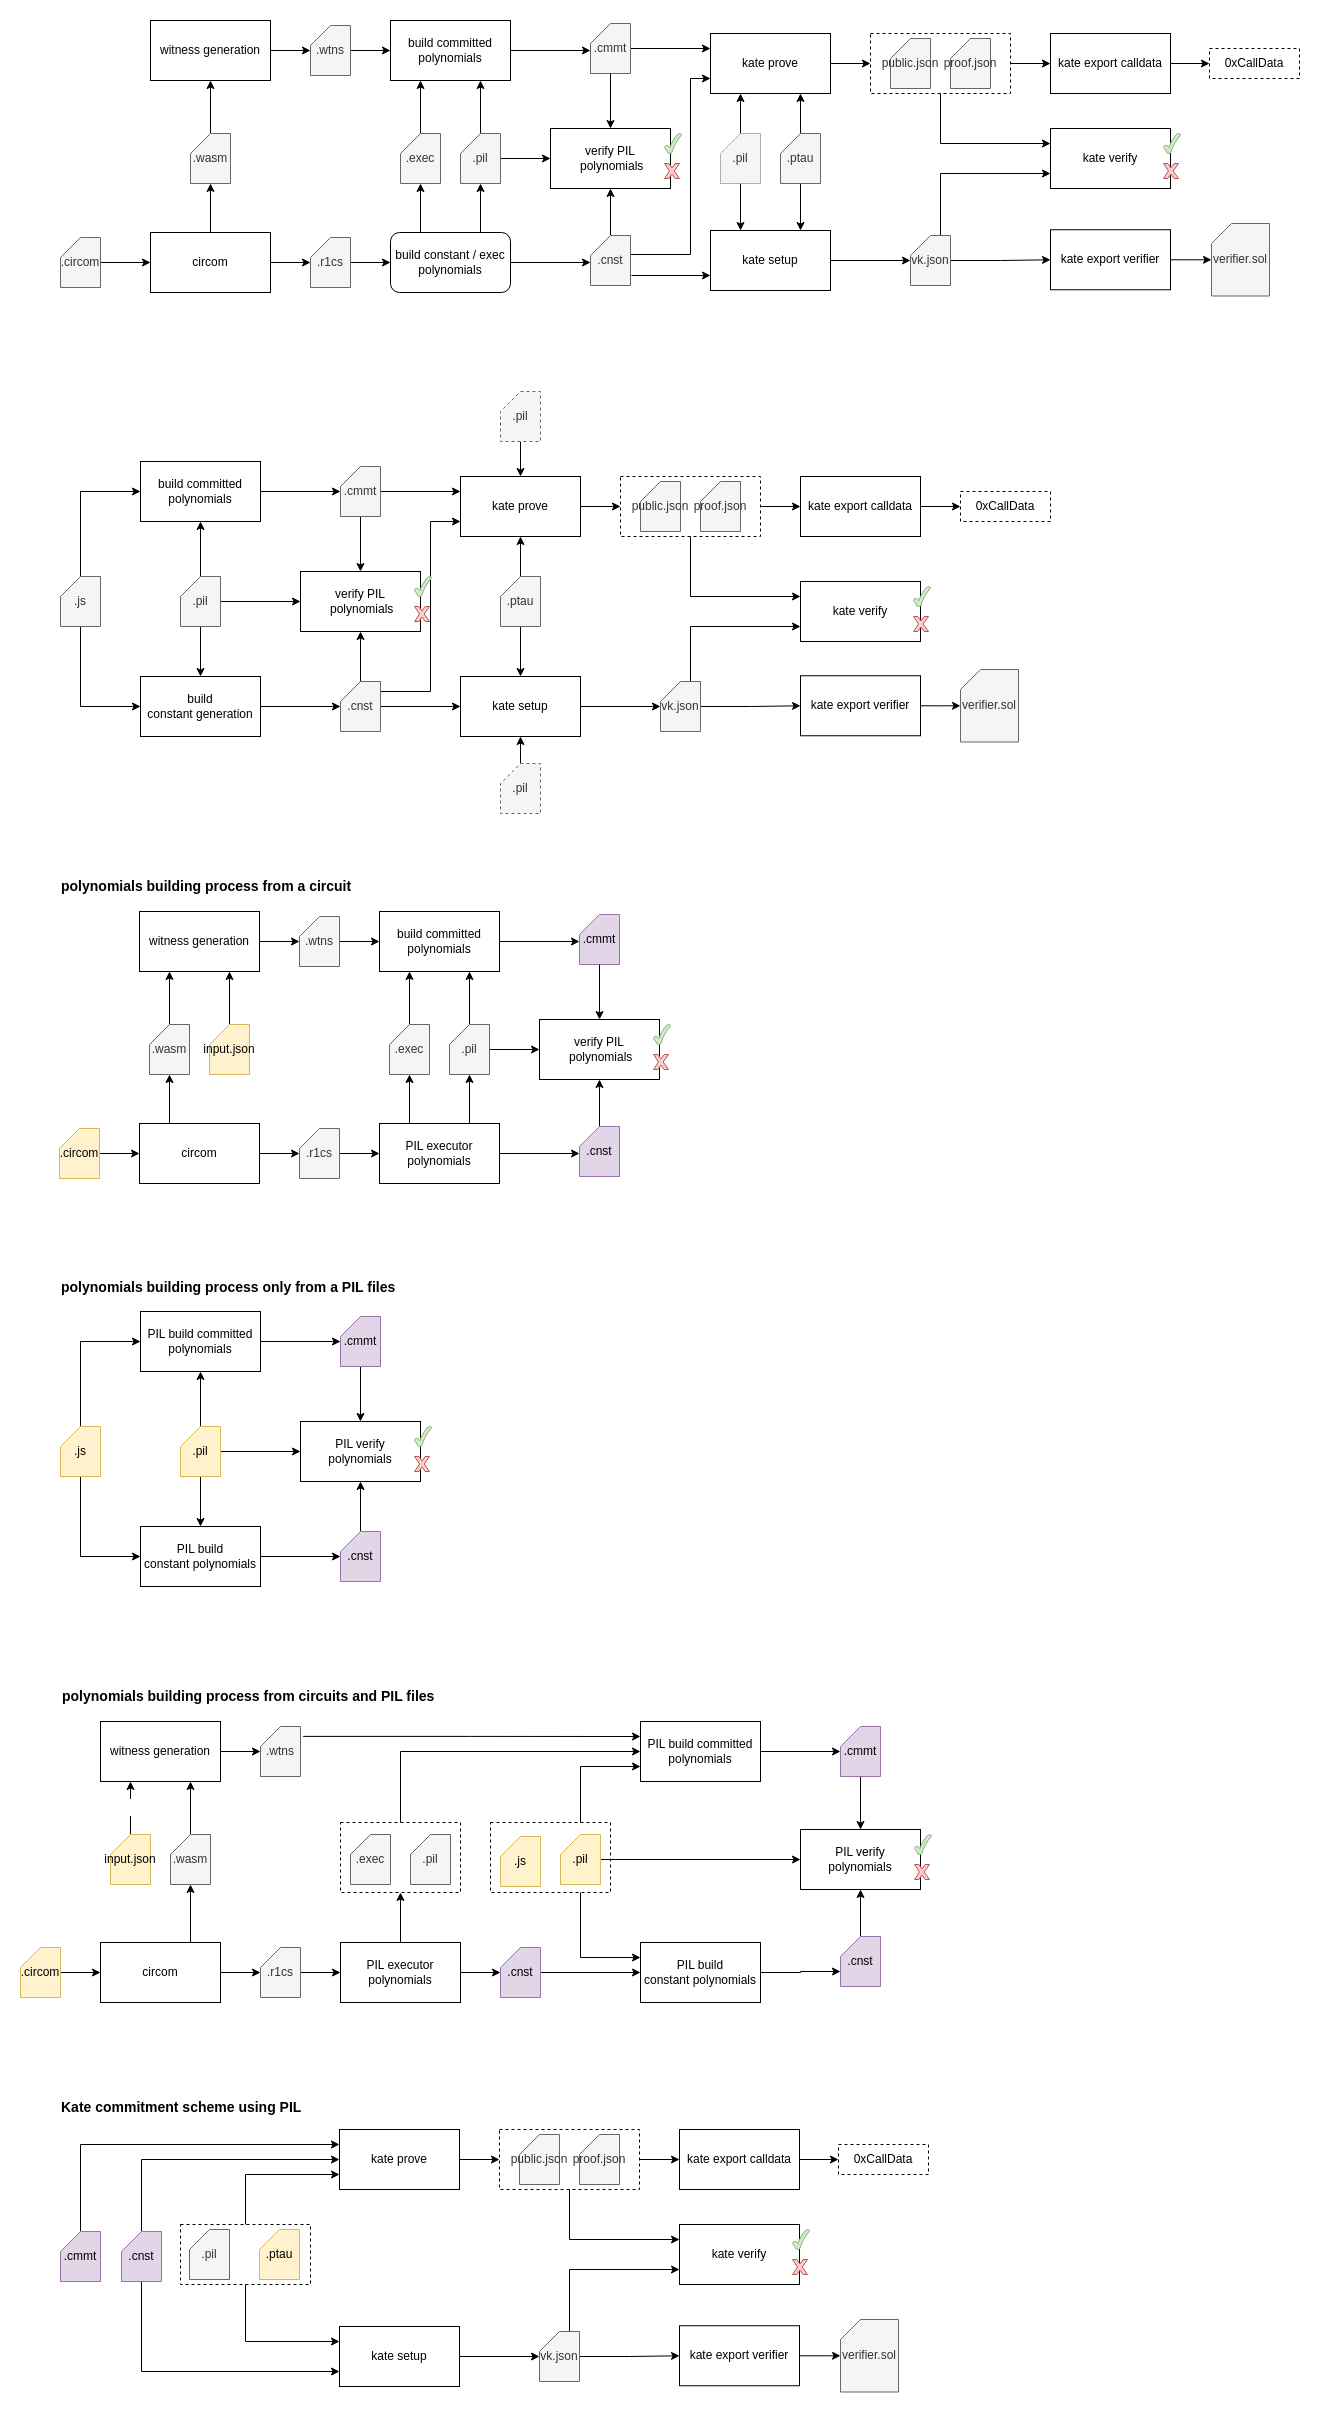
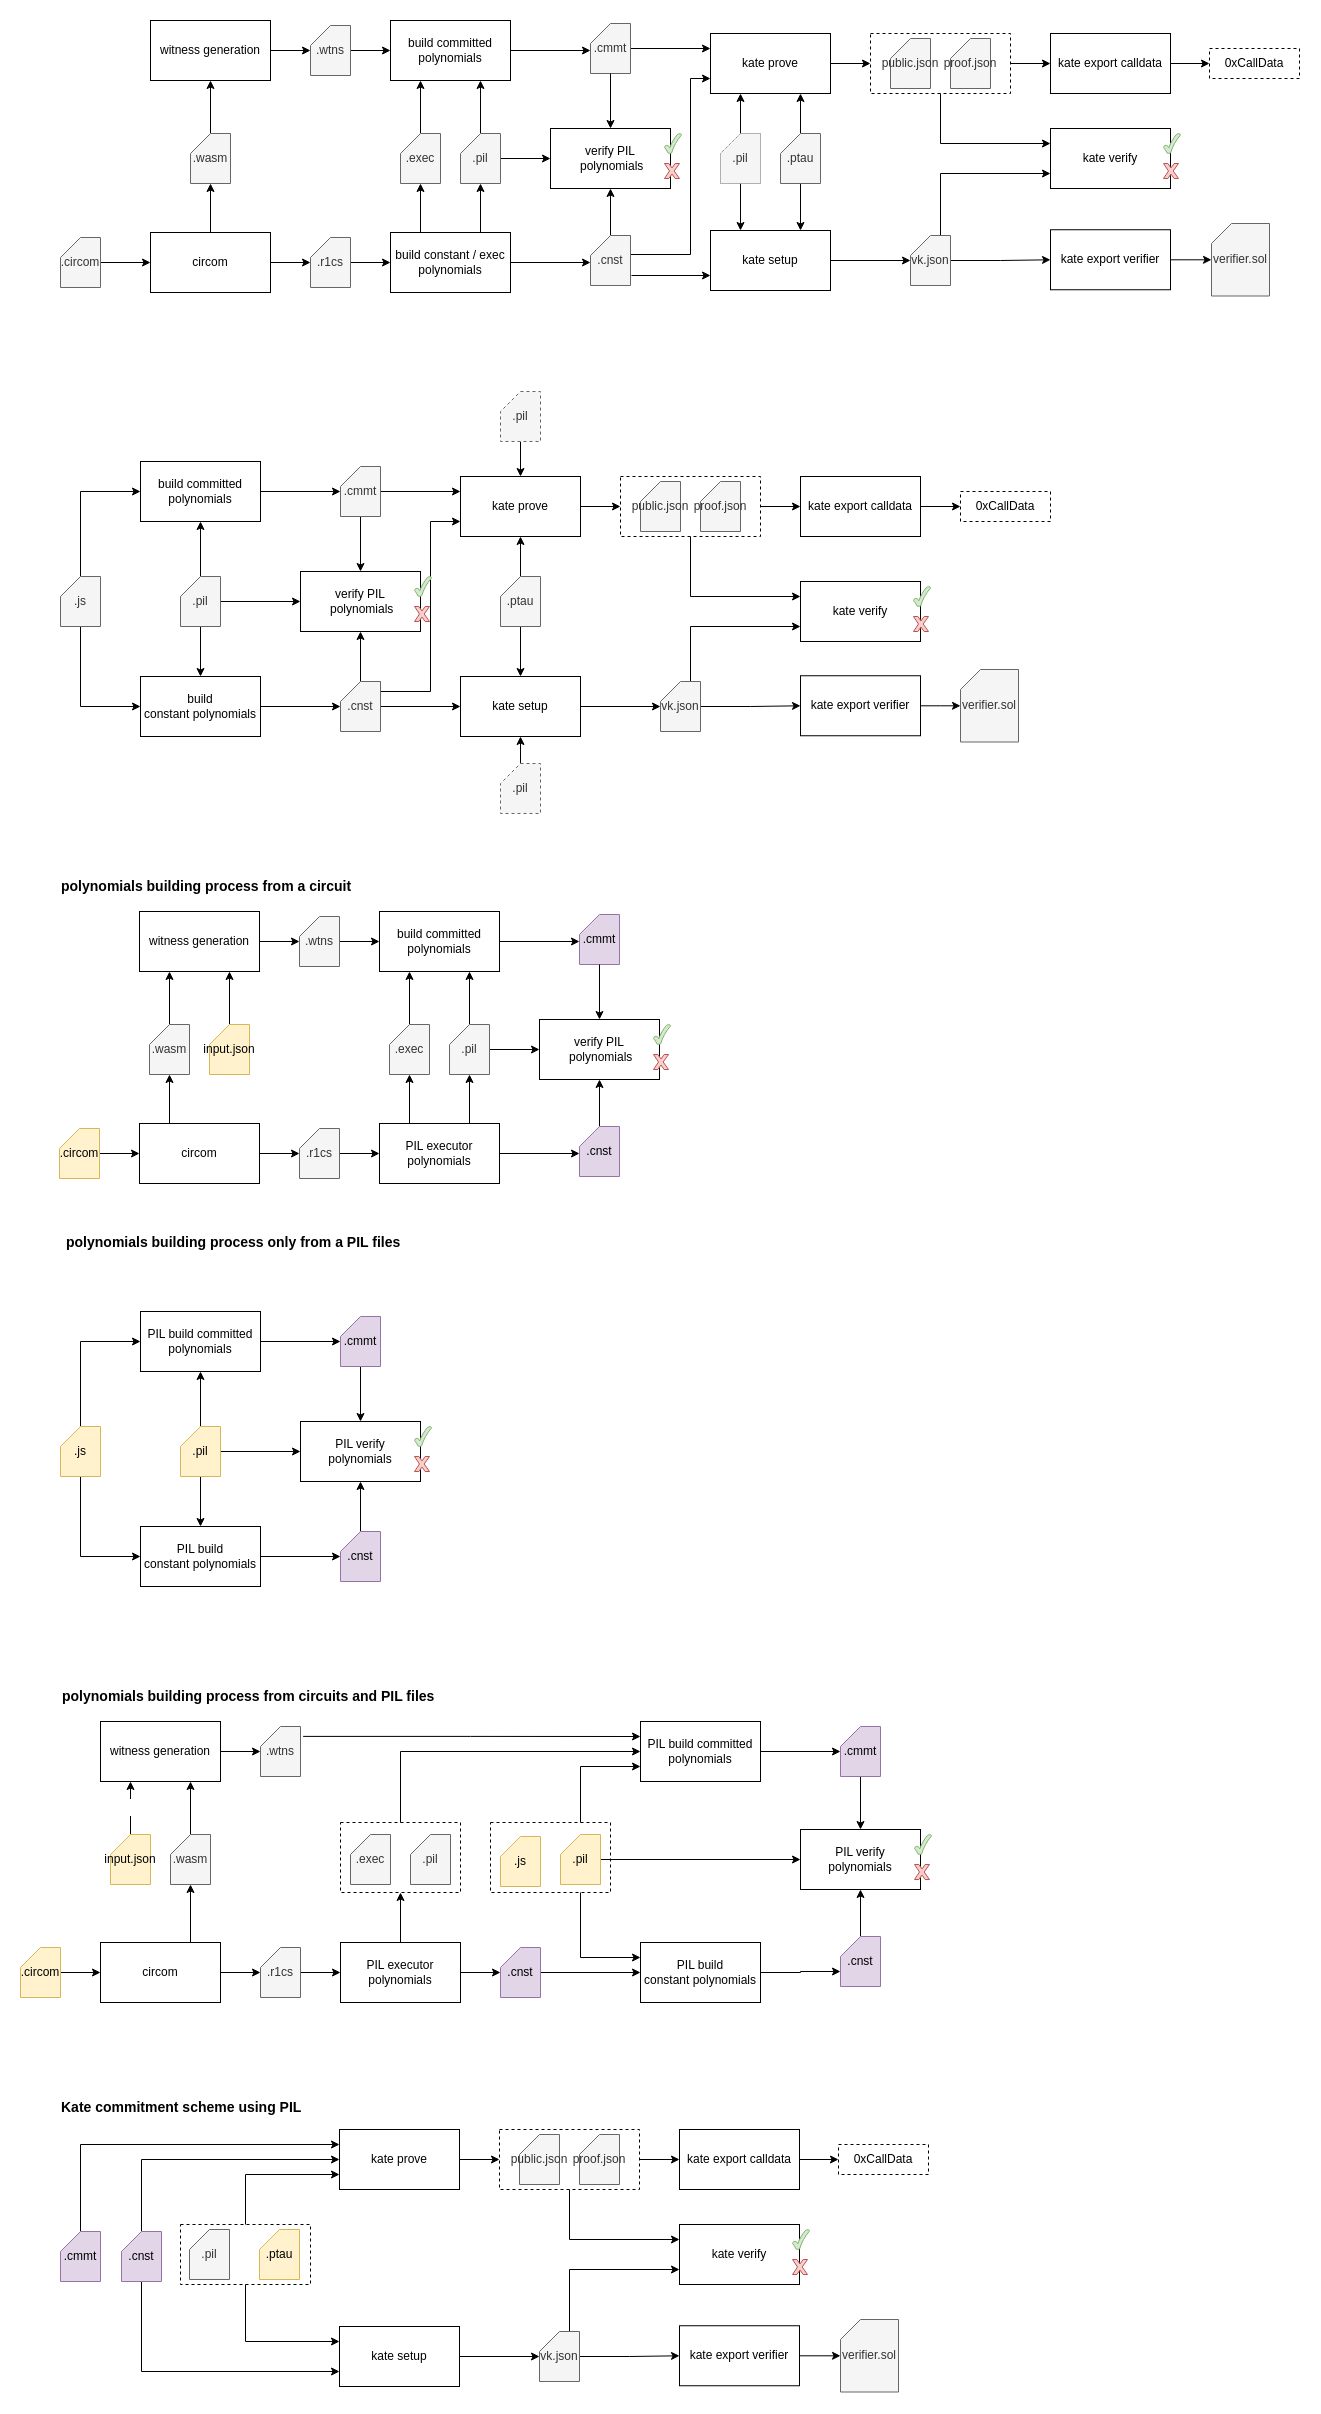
node "build constant / exec polynomials": shape rounded rectangle -> rectangle
node "build constant generation": label "build constant generation" -> "build constant polynomials"
node "polynomials building process only from a PIL files": moved (310, 1288) -> (315, 1243)
